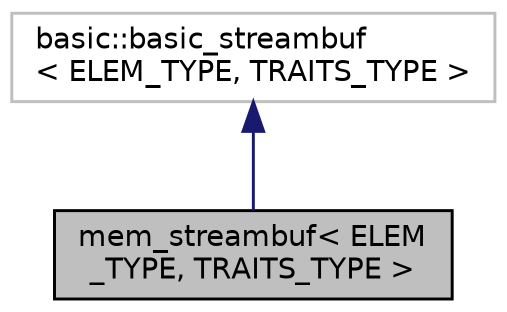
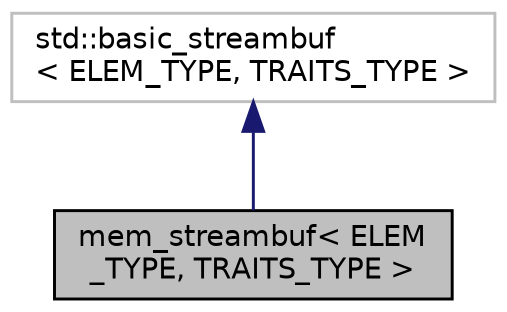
node "basic::basic_streambuf < ELEM_TYPE, TRAITS_TYPE >": label "basic::basic_streambuf < ELEM_TYPE, TRAITS_TYPE >" -> "std::basic_streambuf < ELEM_TYPE, TRAITS_TYPE >"
